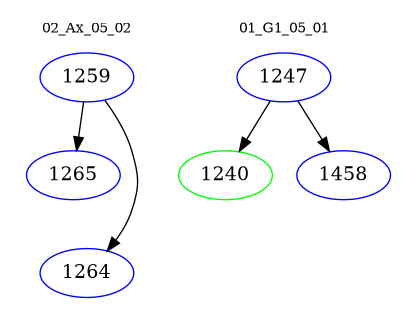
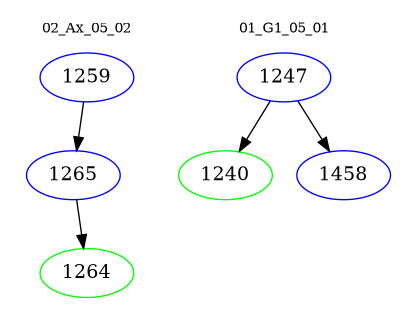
edge "1259" -> "1264": now "1265" -> "1264"
node "1264": color blue -> green
